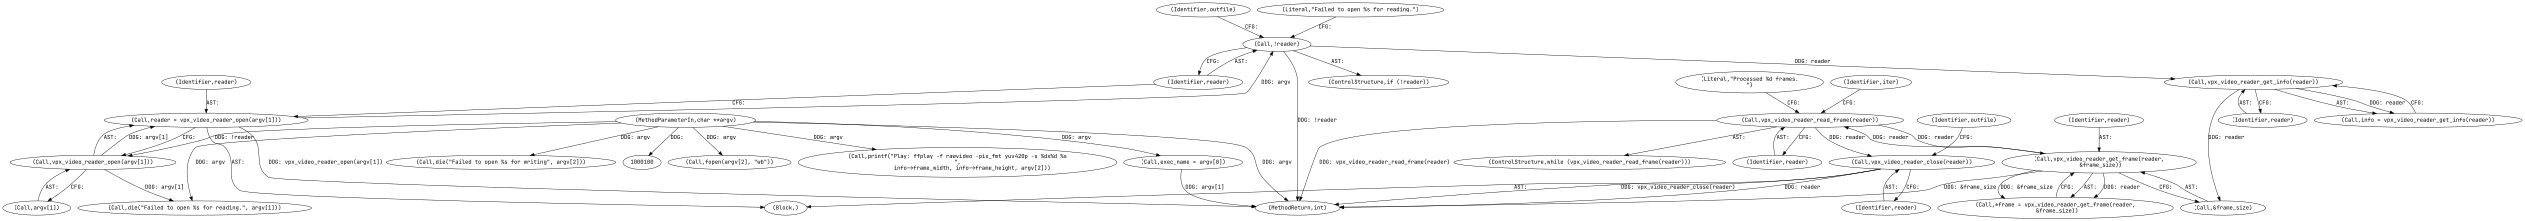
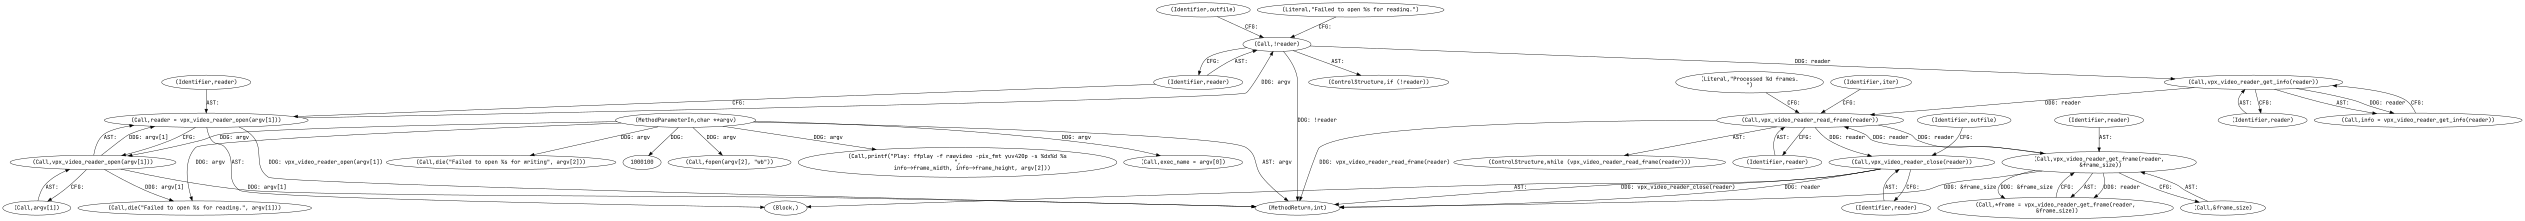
edge "(MethodParameterIn,char **argv)" -> "(Call,vpx_video_reader_open(argv[1]))": label "DDG: !reader" -> "DDG: argv"
edge "(Call,vpx_video_reader_get_info(reader))" -> "(Call,&frame_size)": now "(Call,vpx_video_reader_get_info(reader))" -> "(Call,vpx_video_reader_read_frame(reader))"
edge "(MethodParameterIn,char **argv)" -> "(MethodReturn,int)": label "DDG: argv" -> "AST: argv"
edge "(Call,exec_name = argv[0])" -> "(MethodReturn,int)": now "(Call,vpx_video_reader_open(argv[1]))" -> "(MethodReturn,int)"
